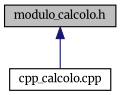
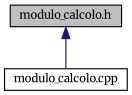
node "cpp_calcolo.cpp": label "cpp_calcolo.cpp" -> "modulo_calcolo.cpp"
